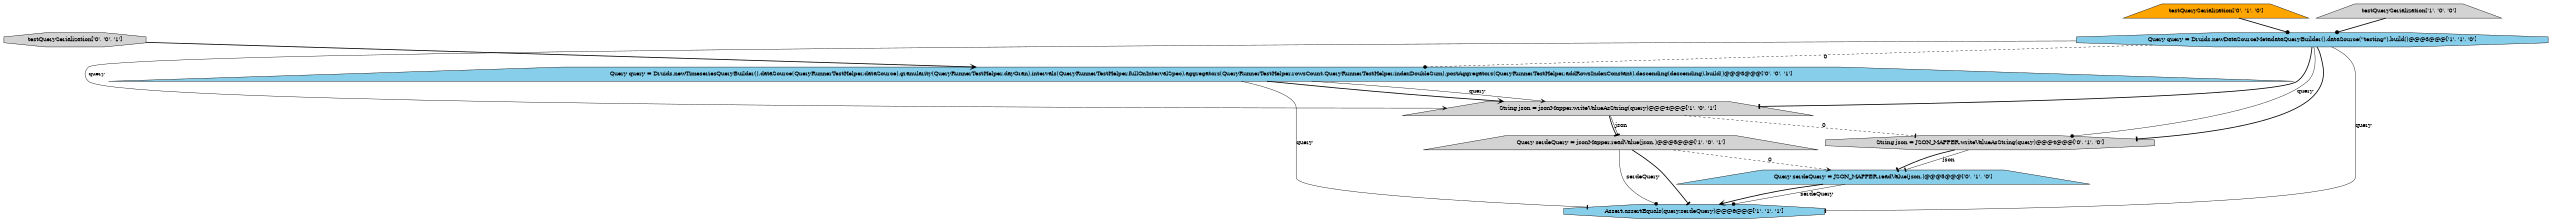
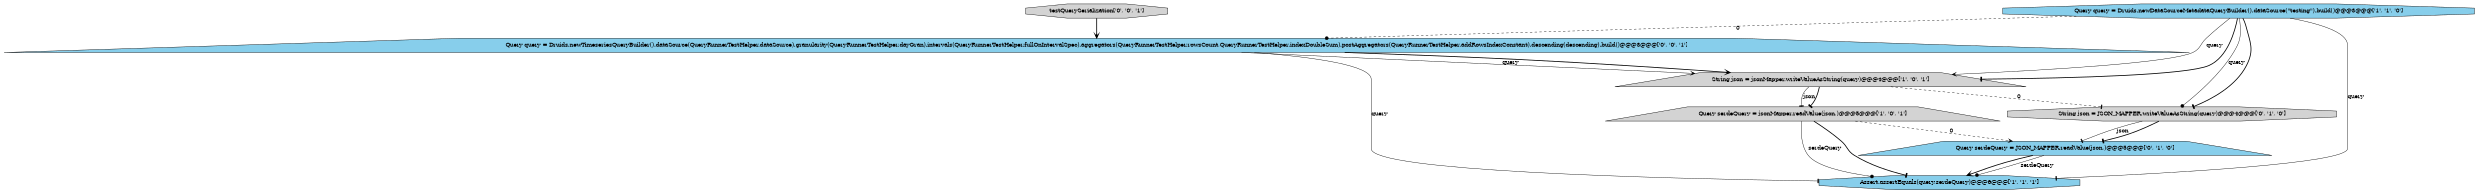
node "testQuerySerialization['0', '1', '0']": removed
node "testQuerySerialization['1', '0', '0']": removed
